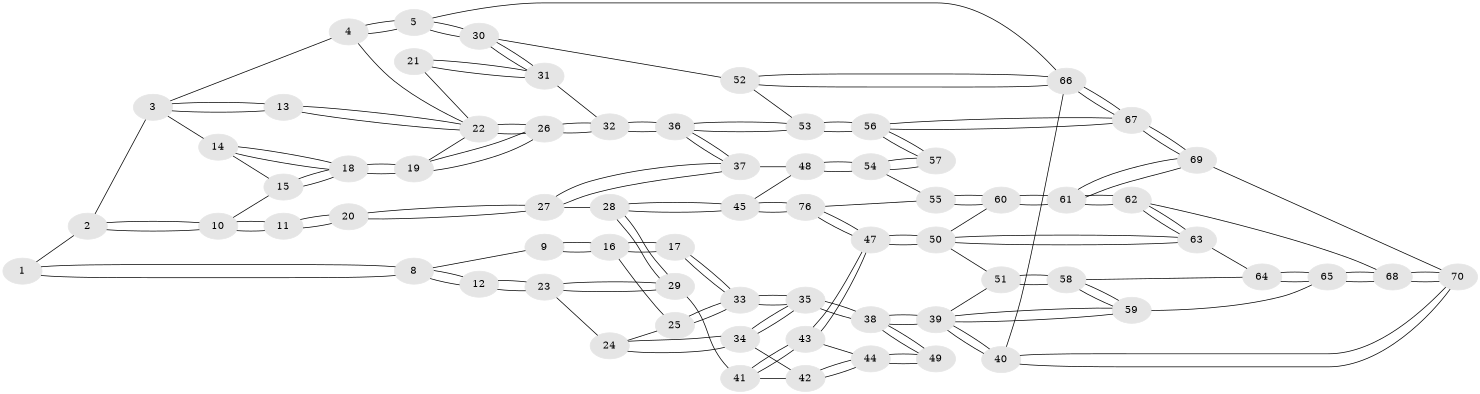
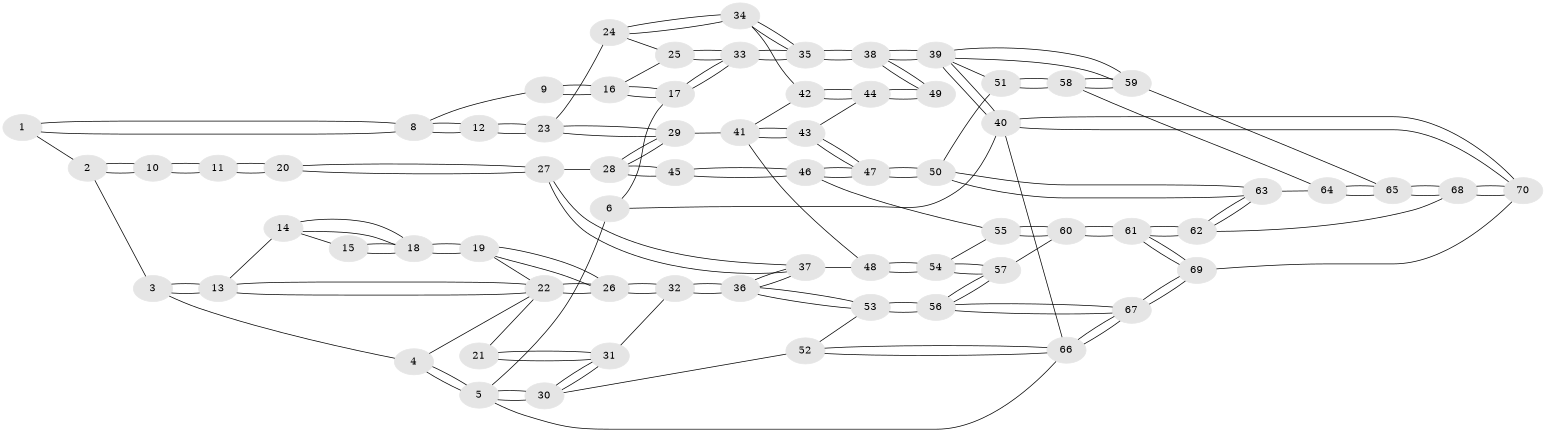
edge "3" -- "14": now "13" -- "14"
edge "48" -- "45": now "48" -- "41"
edge "15" -- "10": removed
node "76": label "76" -> "46"
node "6": added
edge "60" -- "50": now "60" -- "57"
